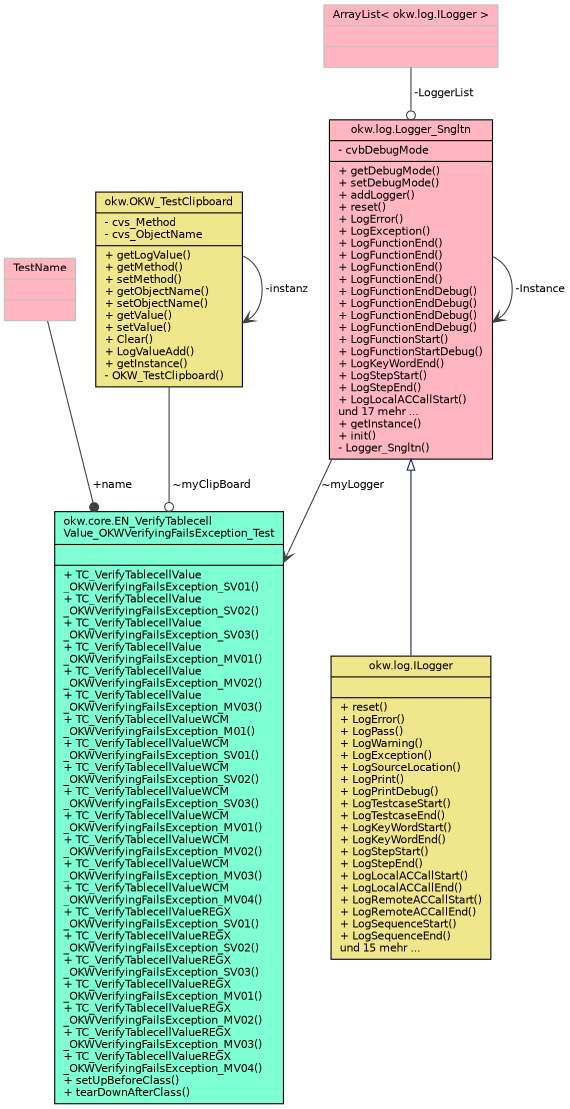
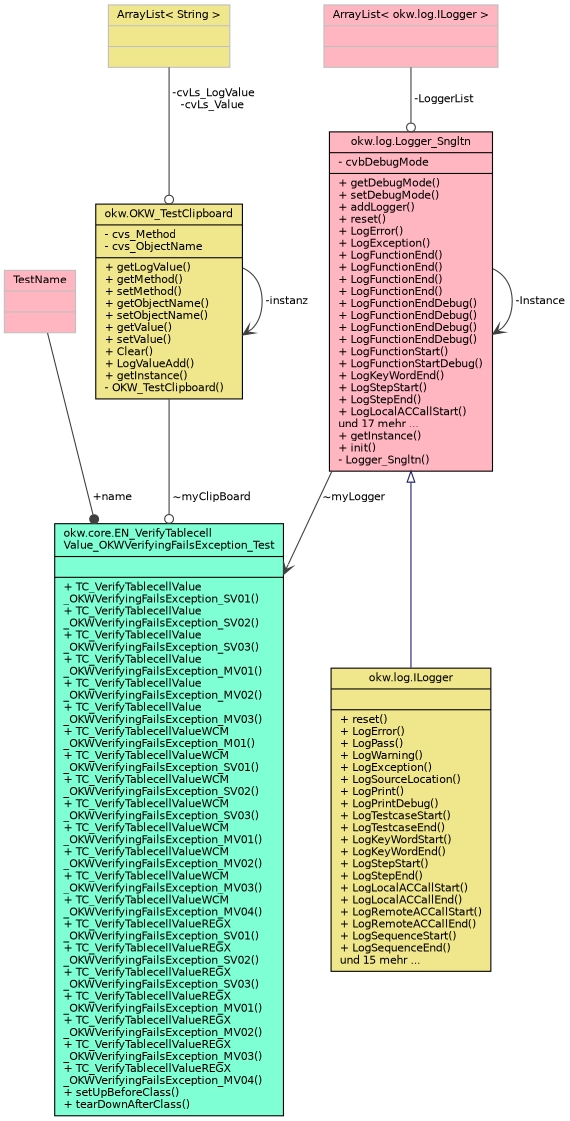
node "ArrayList< String >": added
